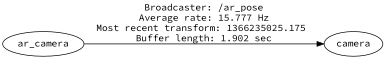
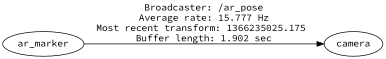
node "ar_camera": label "ar_camera" -> "ar_marker"
